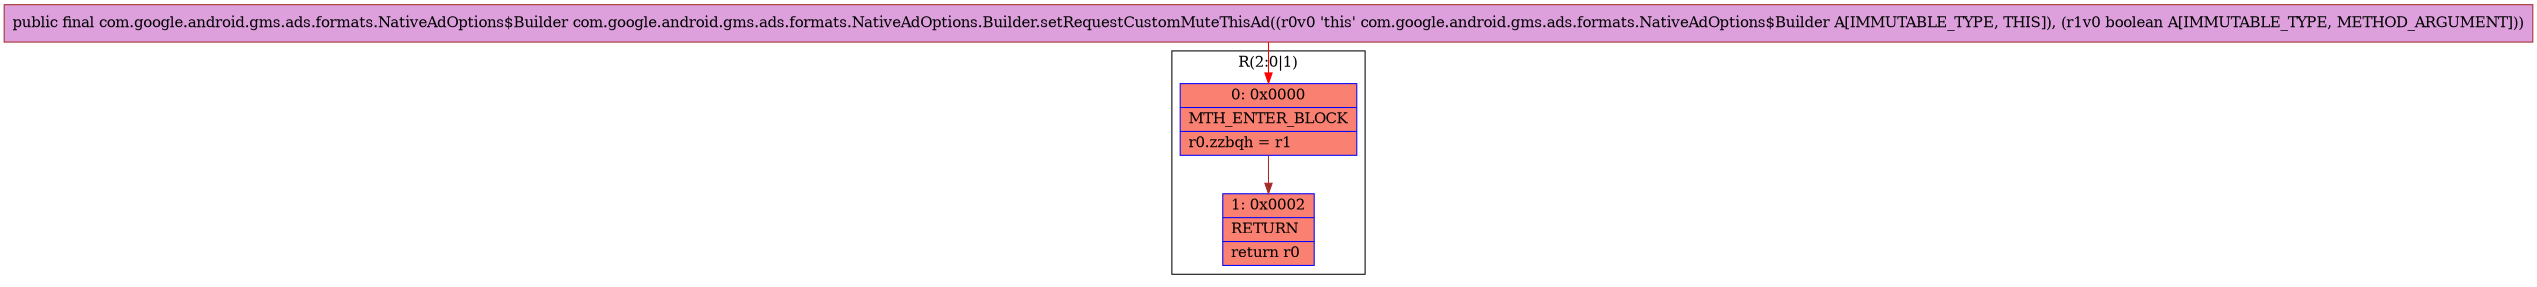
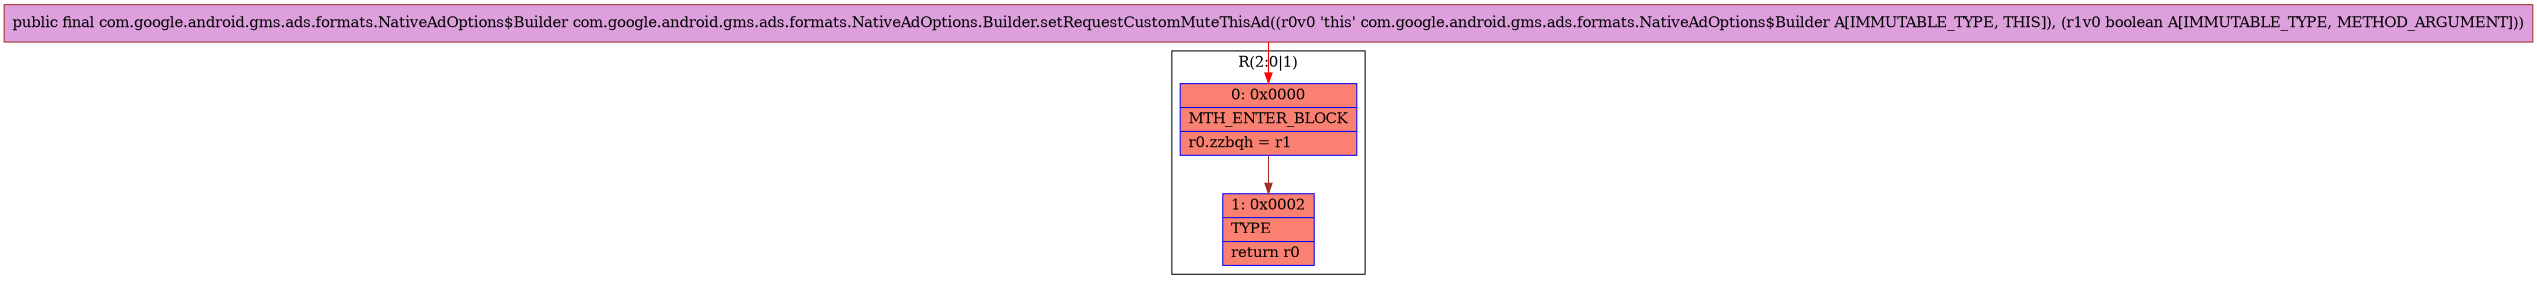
node "1: 0x0002": text "RETURN" -> "TYPE"
